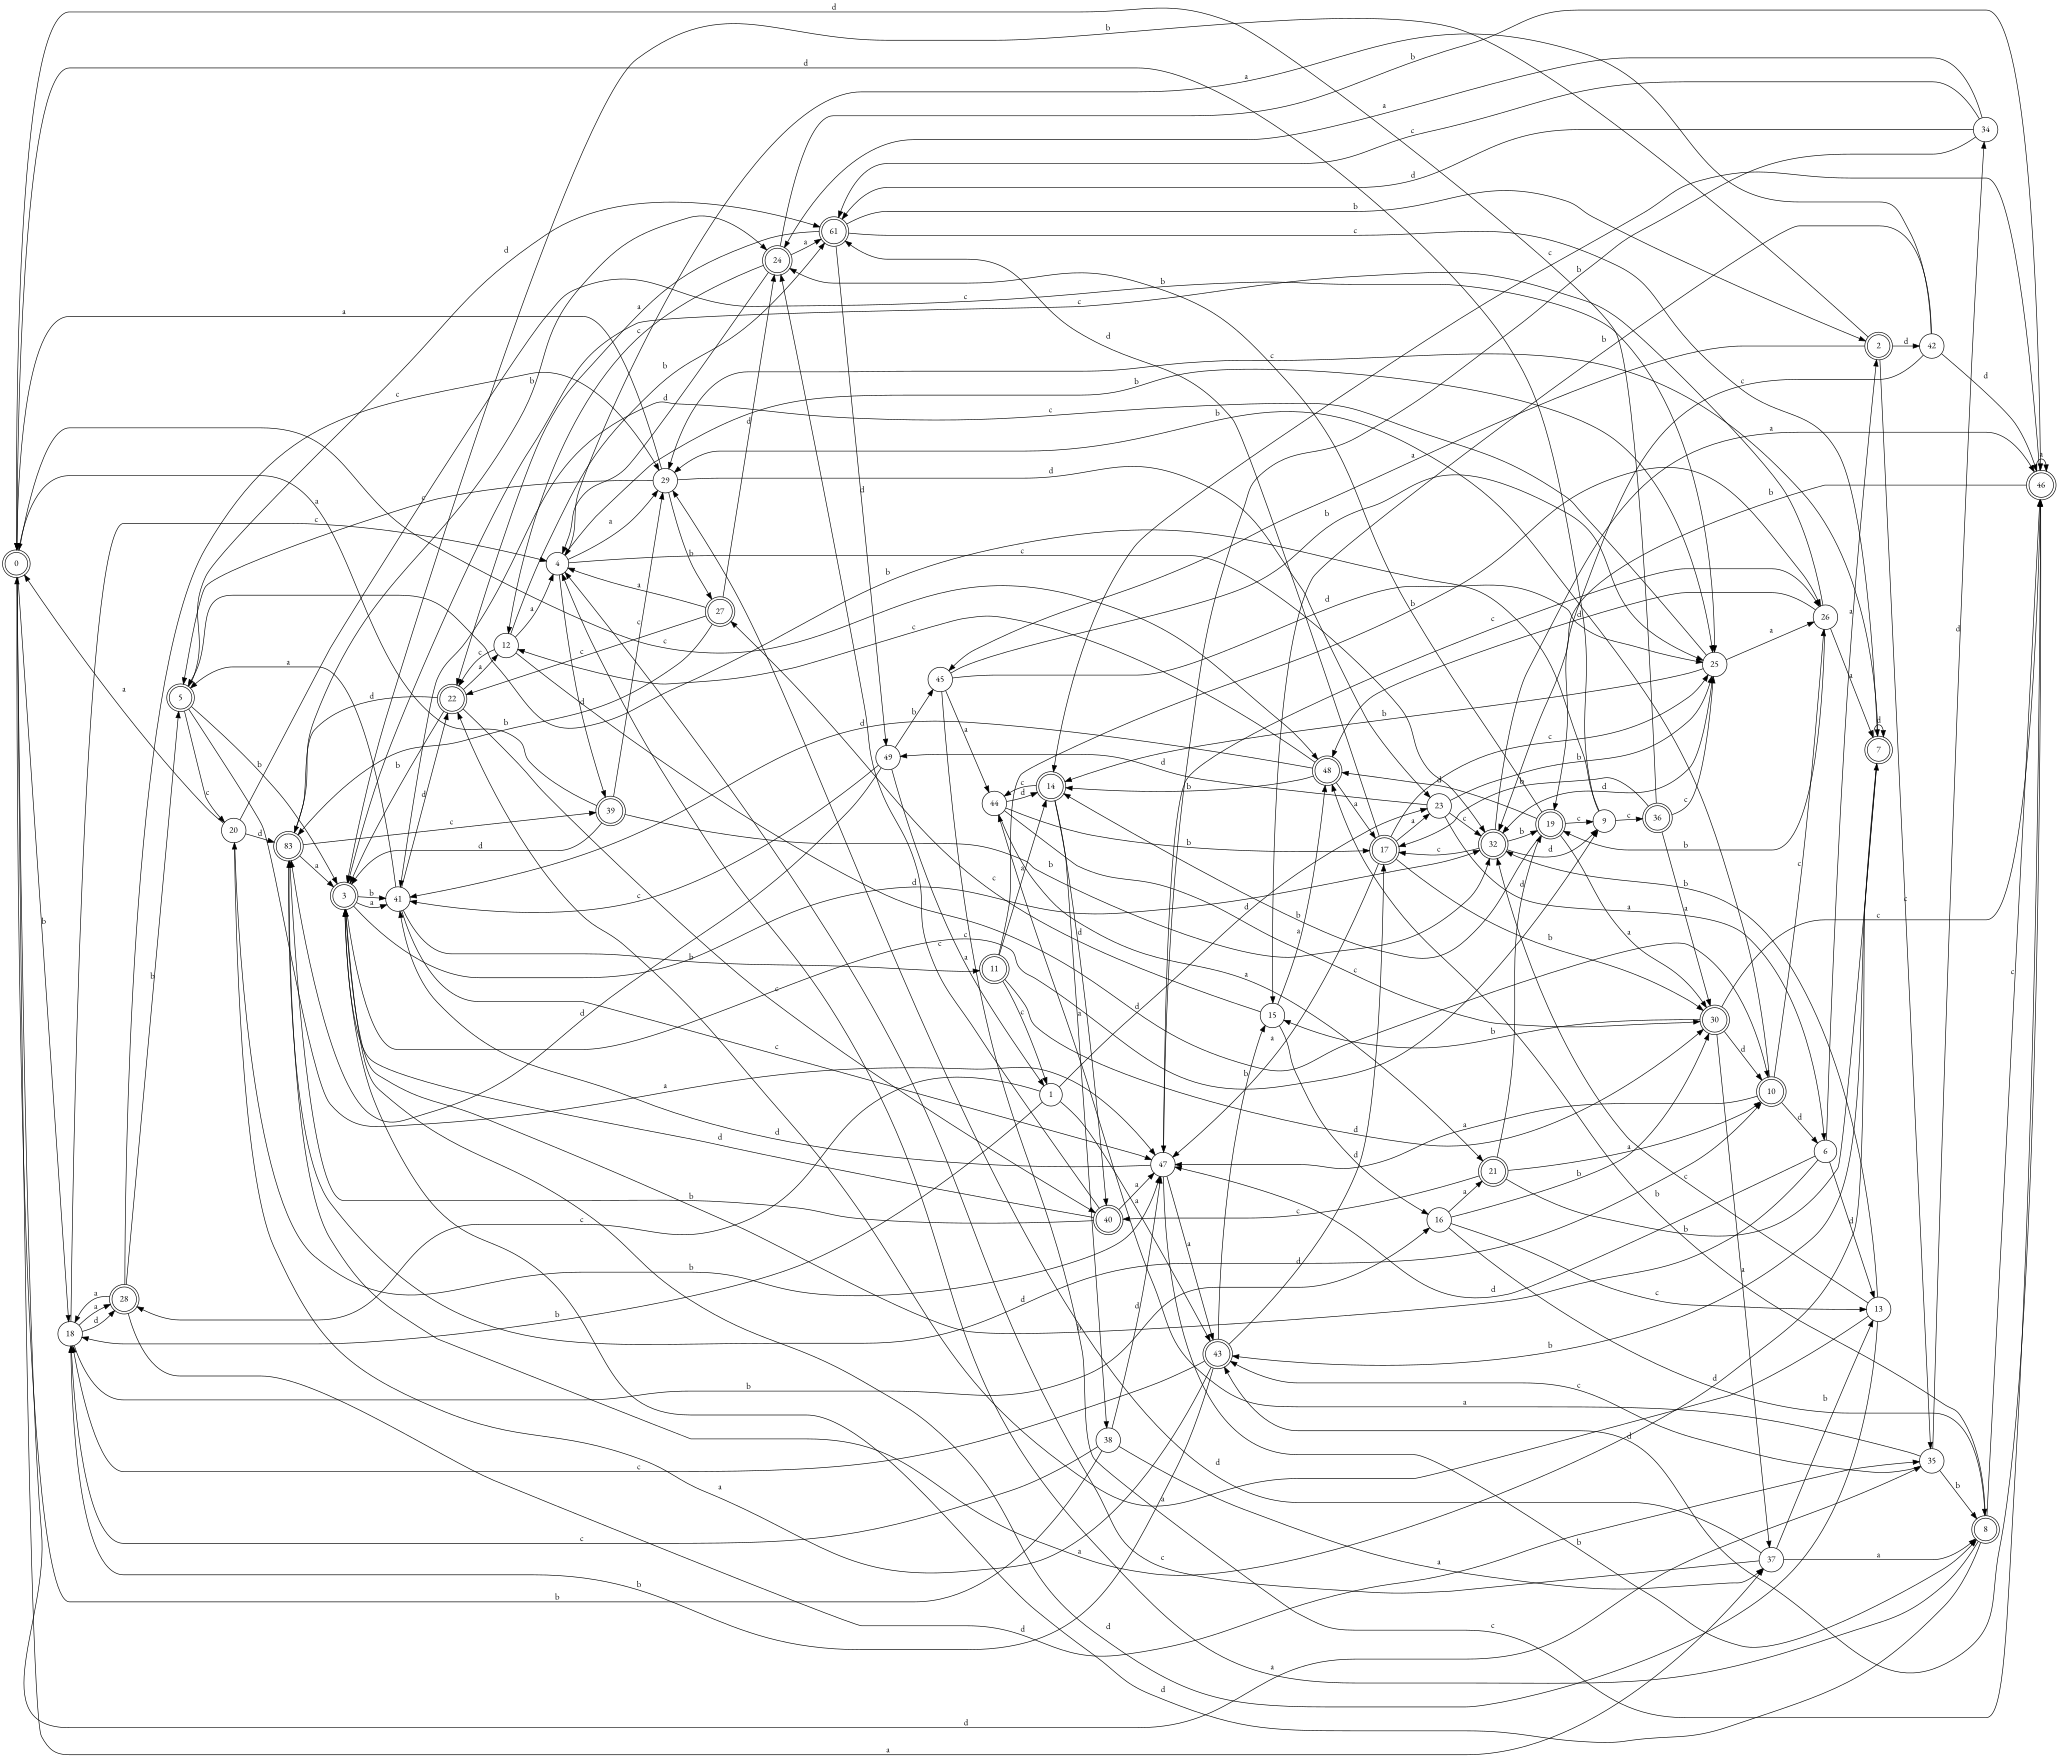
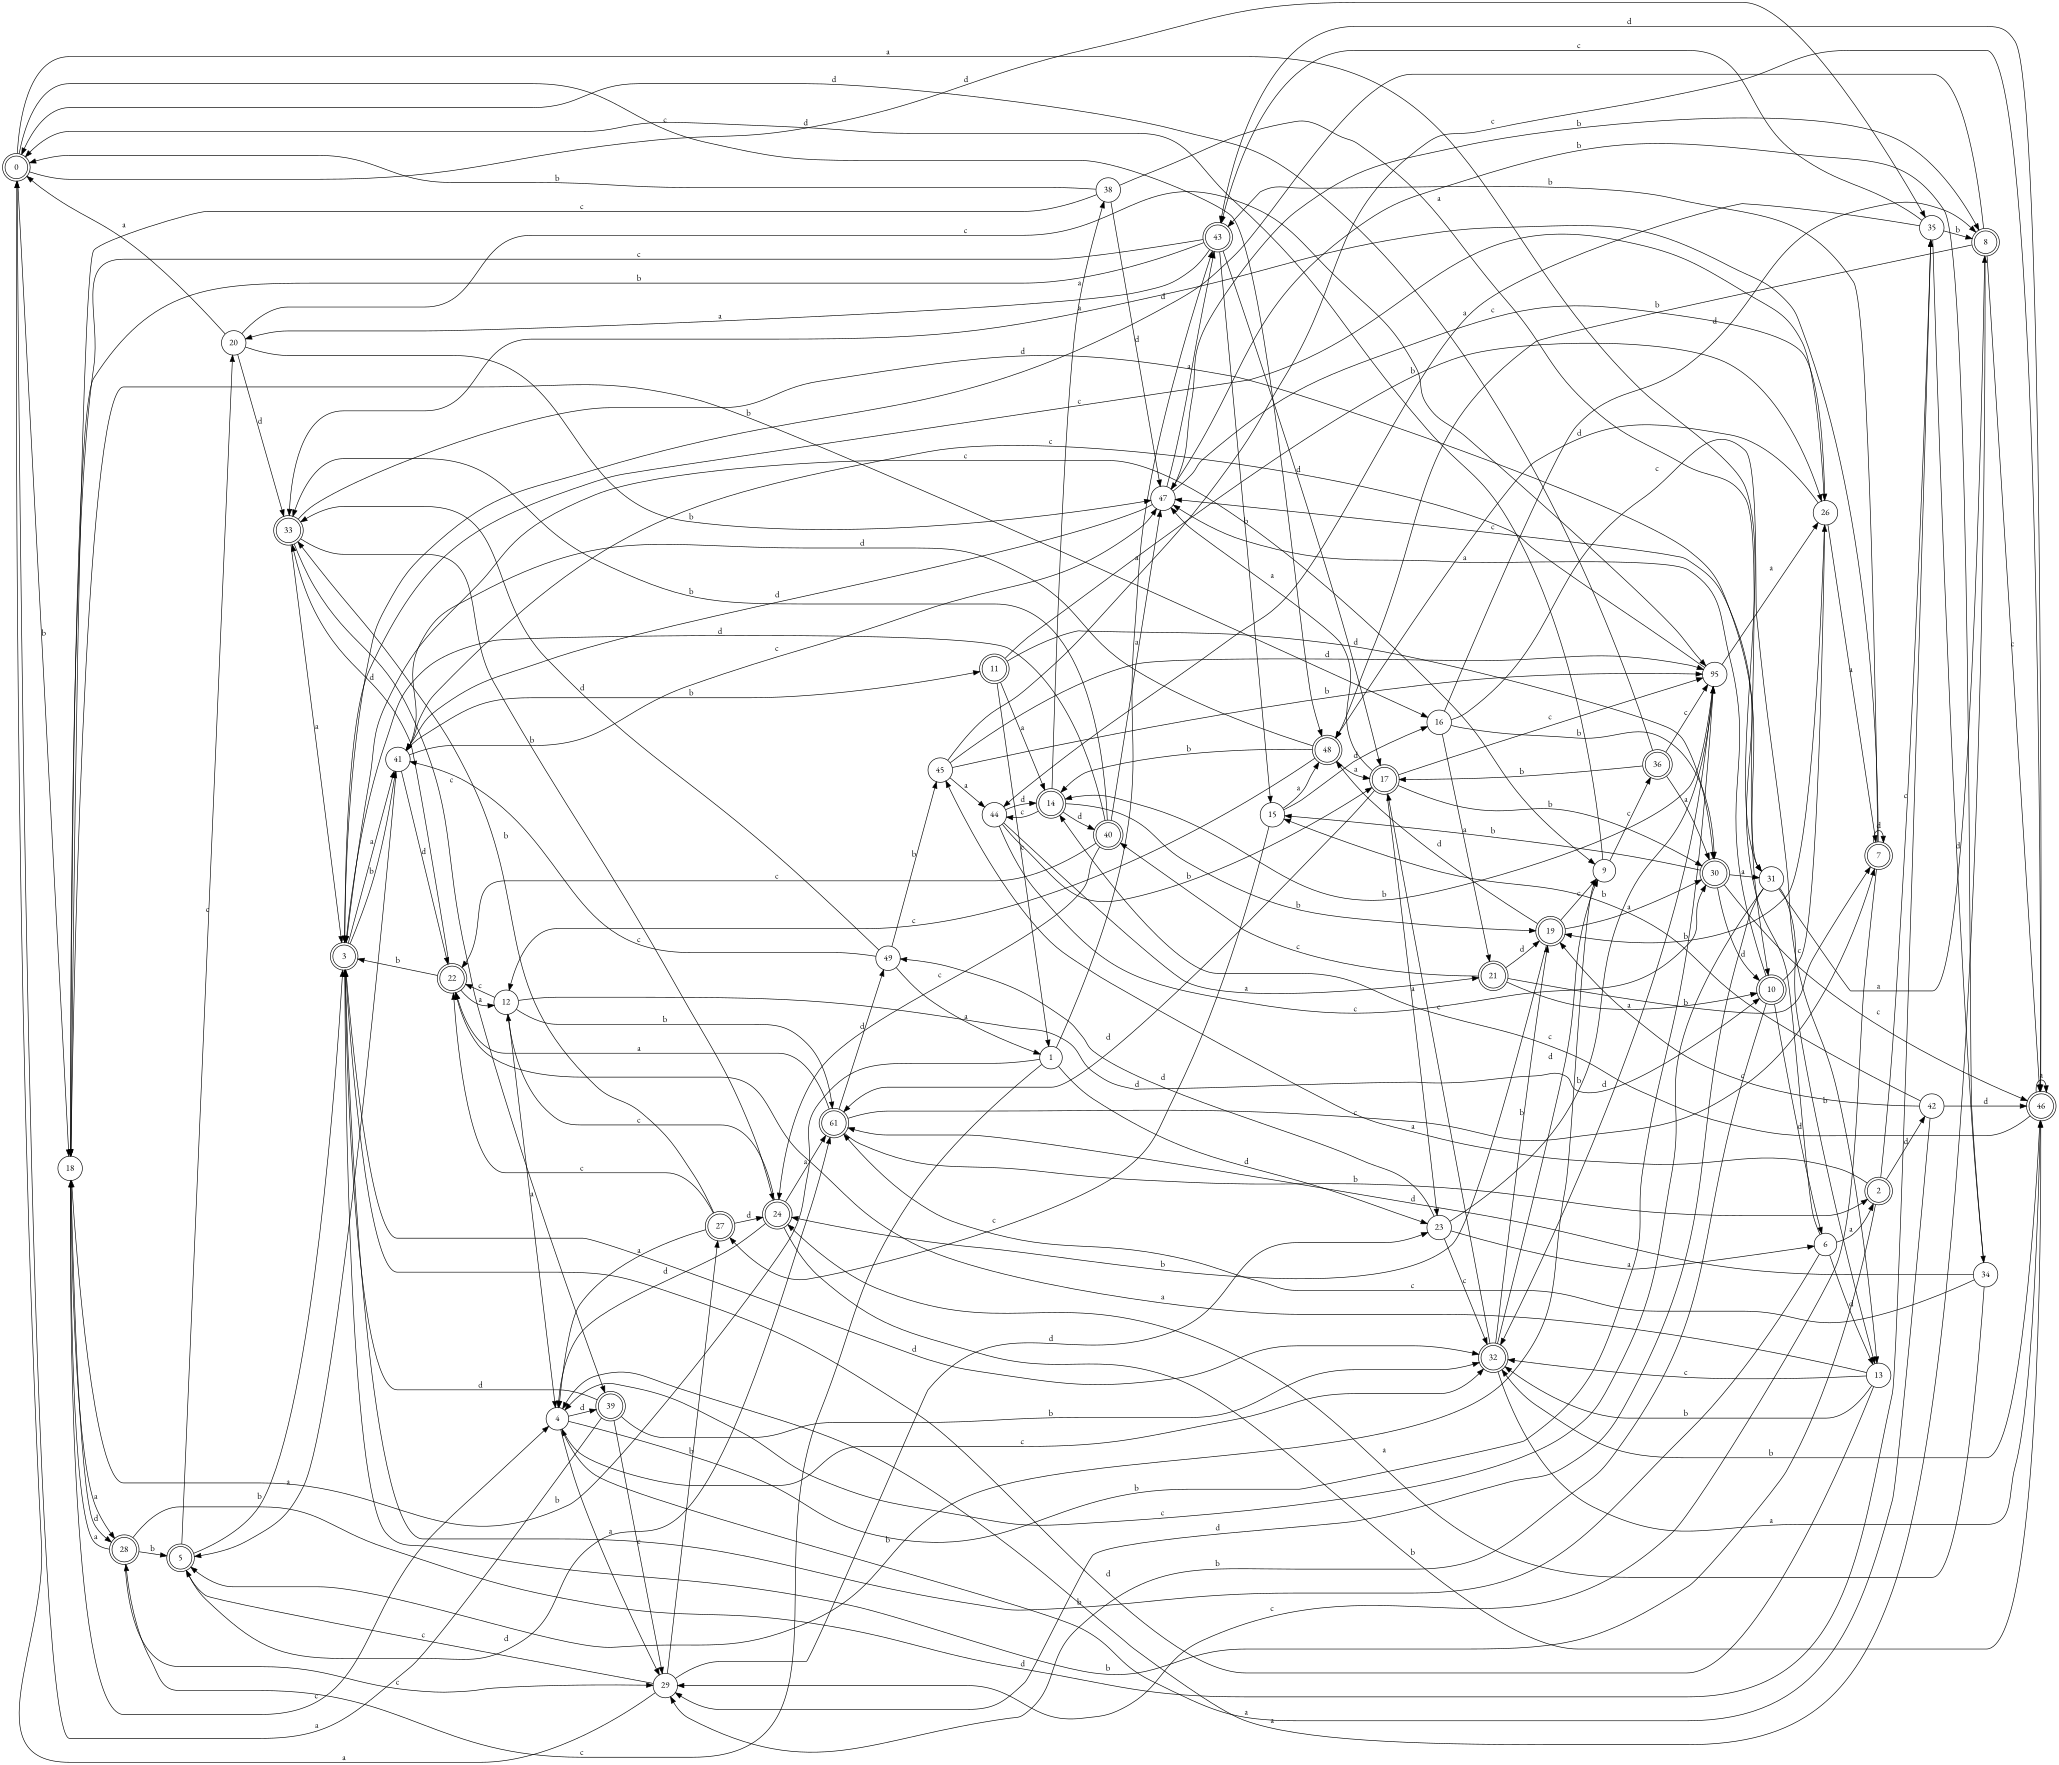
node "25": label "25" -> "95"
node "83": label "83" -> "33"
edge "19" -> "14": reversed
edge "22" -> "40": reversed
edge "5" -> "47": removed, label "a"
edge "6" -> "47": label "d" -> "c"
node "37": label "37" -> "31"
